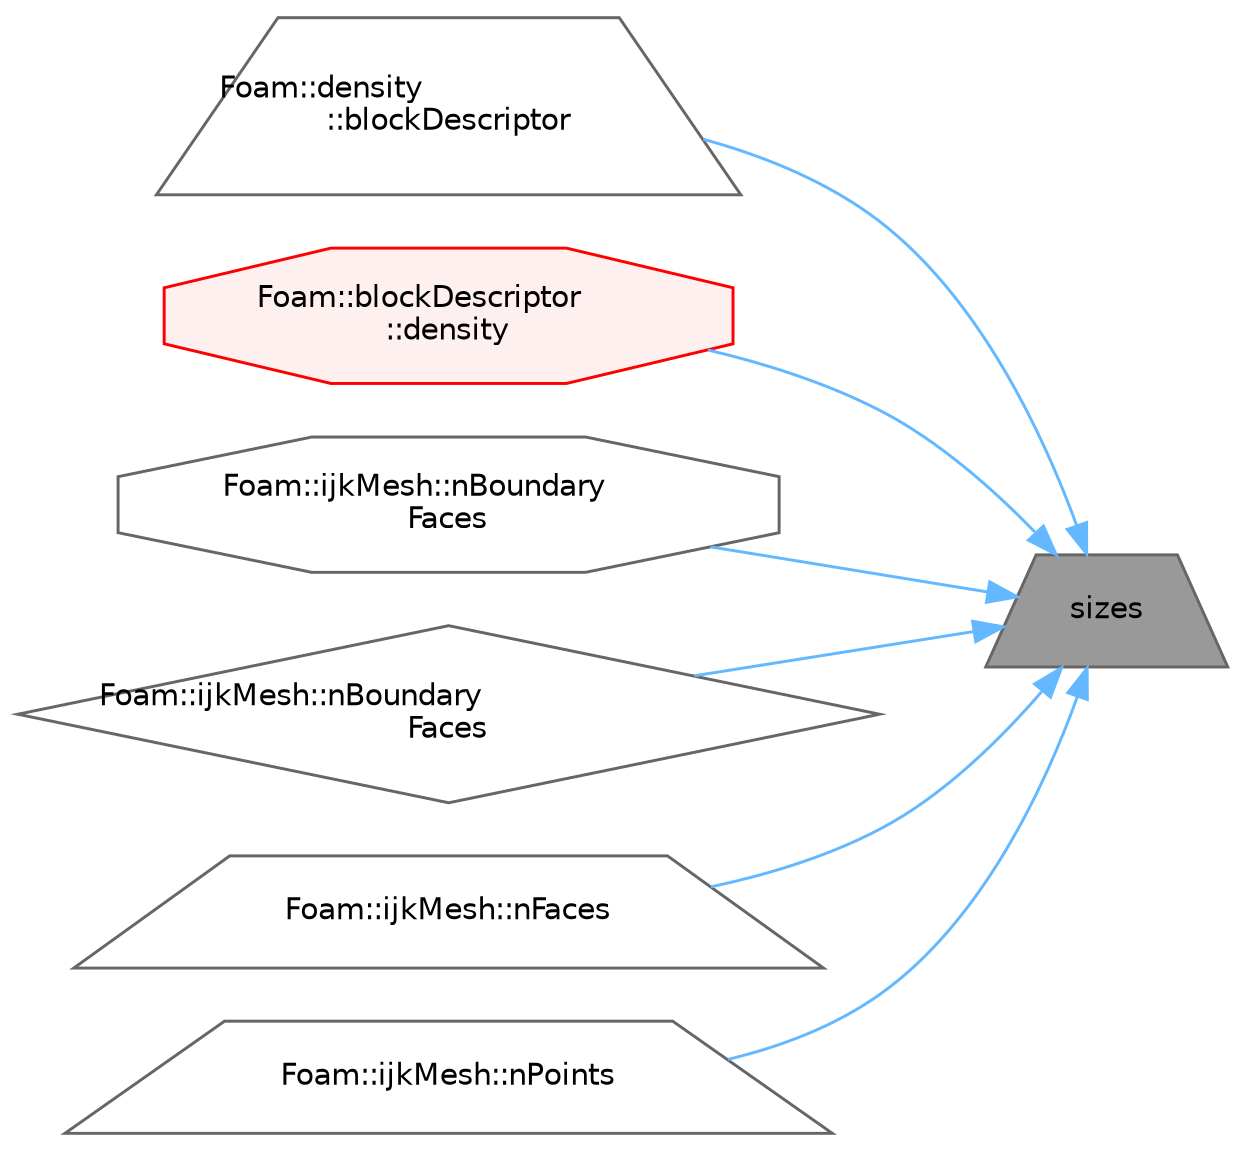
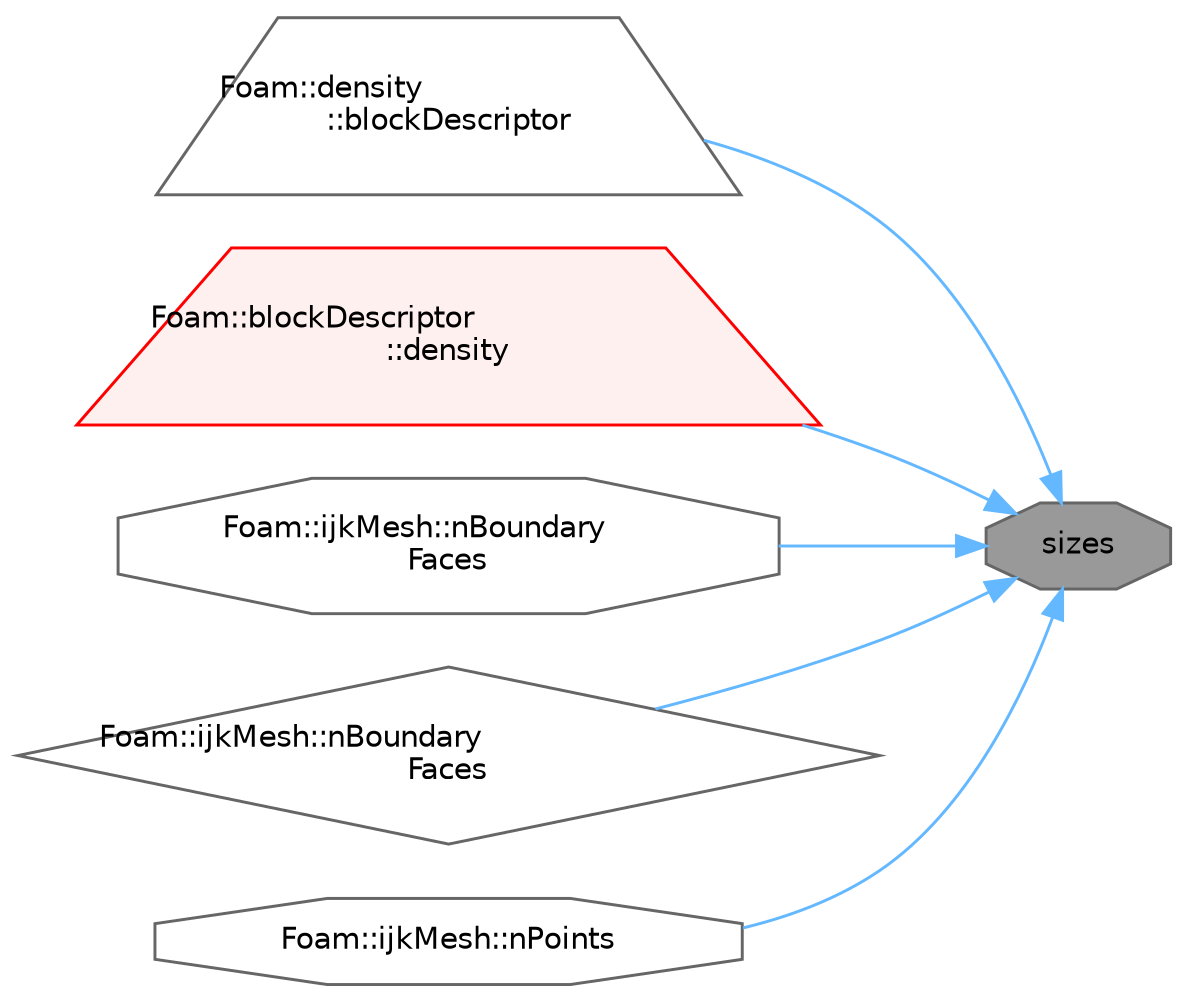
node "Foam::blockDescriptor ::density": shape octagon -> trapezium
node "sizes": shape trapezium -> octagon
node "Foam::ijkMesh::nFaces": removed
node "Foam::ijkMesh::nPoints": shape trapezium -> octagon
